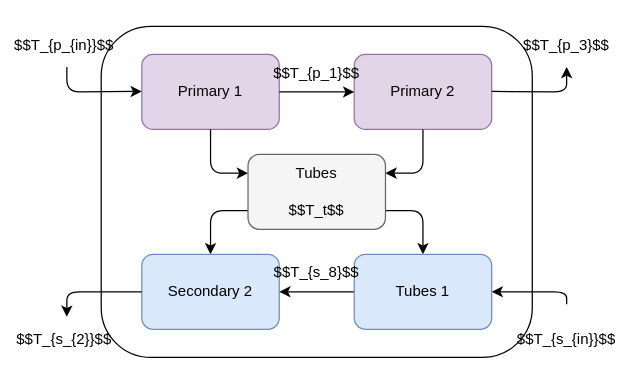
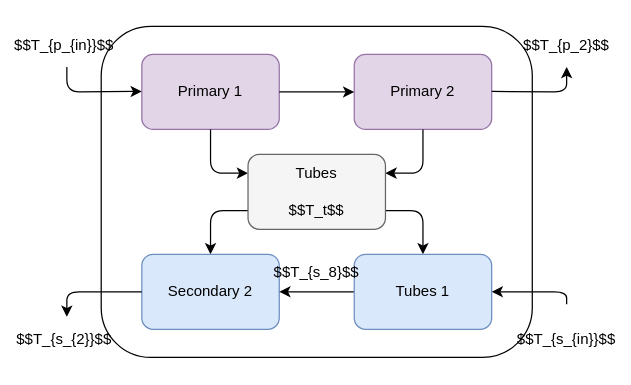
node "$$T_{p_3}$$": label "$$T_{p_3}$$" -> "$$T_{p_2}$$"
node "$$T_{p_1}$$": removed
